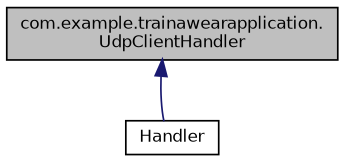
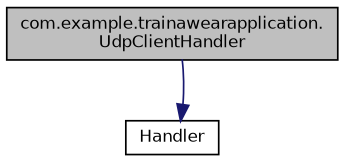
edge "Handler" -> "com.example.trainawearapplication. UdpClientHandler": reversed
